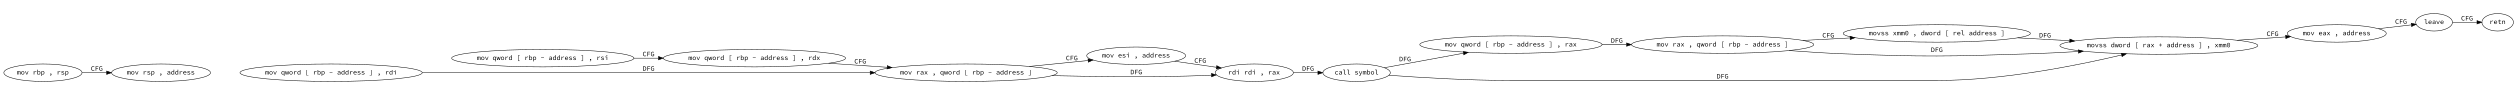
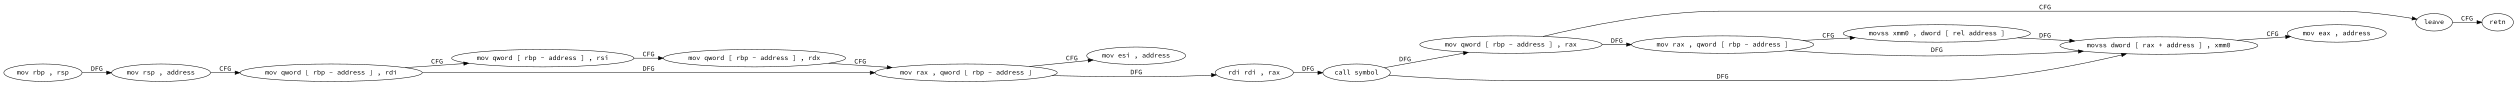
edge "mov eax , address" -> "leave": now "mov qword [ rbp - address ] , rax" -> "leave"
edge "mov esi , address" -> "rdi rdi , rax": removed, label "CFG"
edge "mov qword [ rbp - address ] , rdi" -> "mov qword [ rbp - address ] , rsi": added, label "CFG"
edge "mov rbp , rsp" -> "mov rsp , address": label "CFG" -> "DFG"
edge "mov rsp , address" -> "mov qword [ rbp - address ] , rdi": added, label "CFG"
